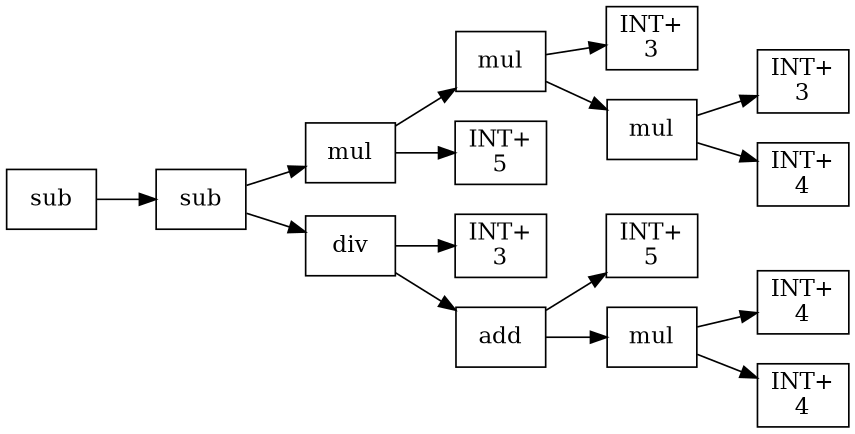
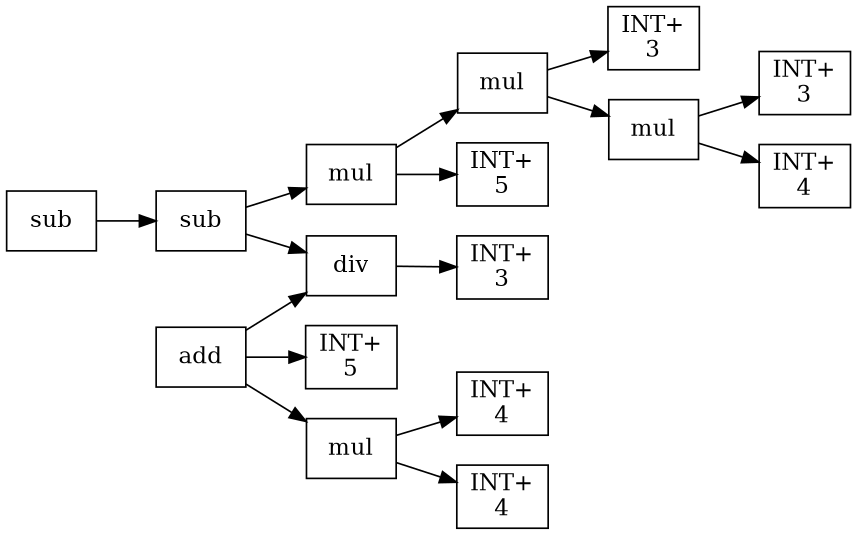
edge "div" -> "add": reversed
